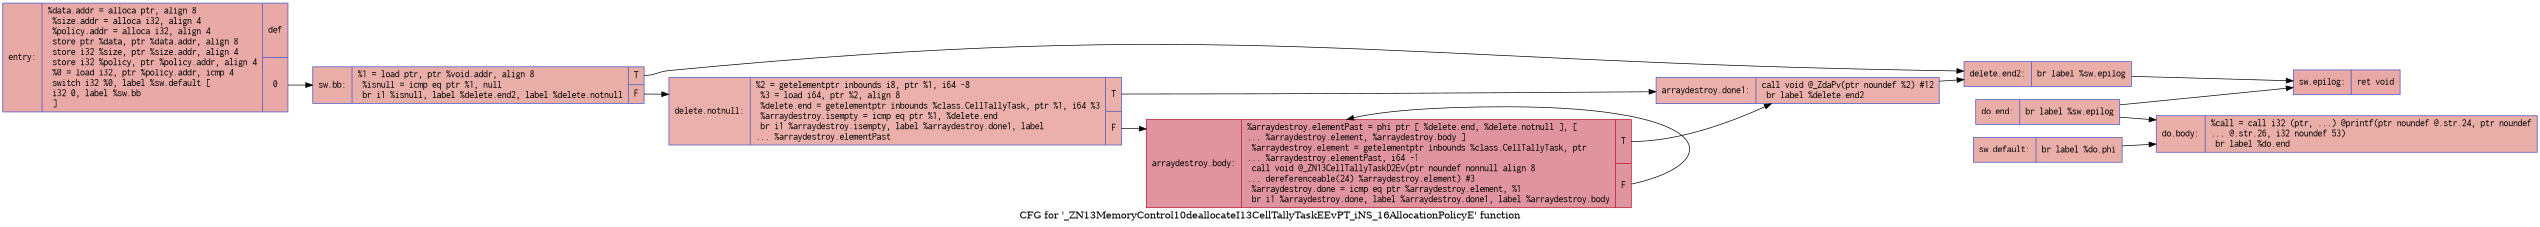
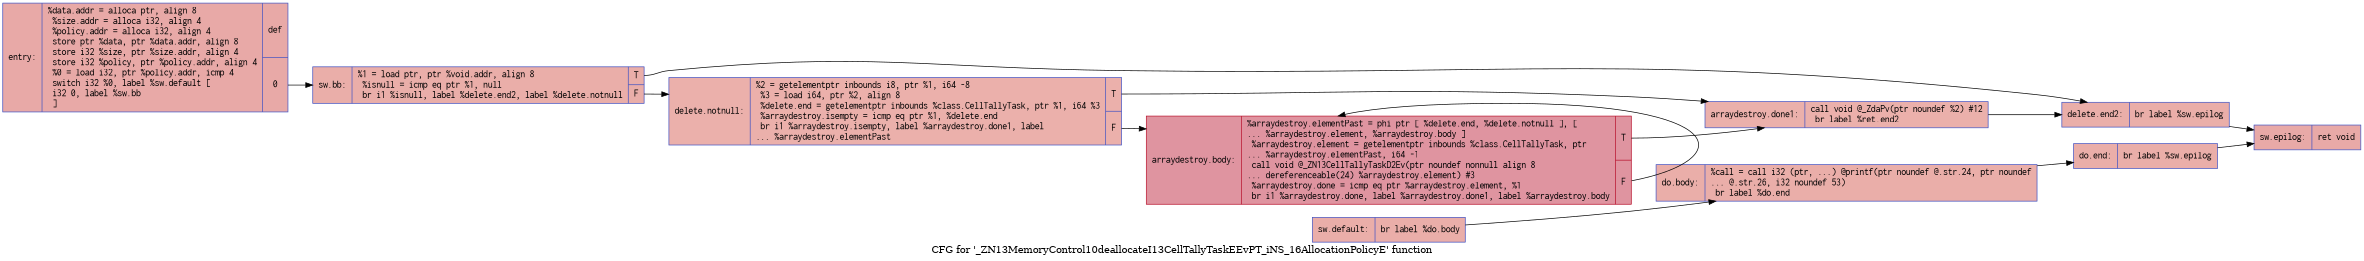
node "arraydestroy.done1:": text "br label %delete.end2" -> "br label %ret.end2"
edge "do.end:" -> "do.body:": reversed
node "sw.default:": text "br label %do.phi" -> "br label %do.body"
